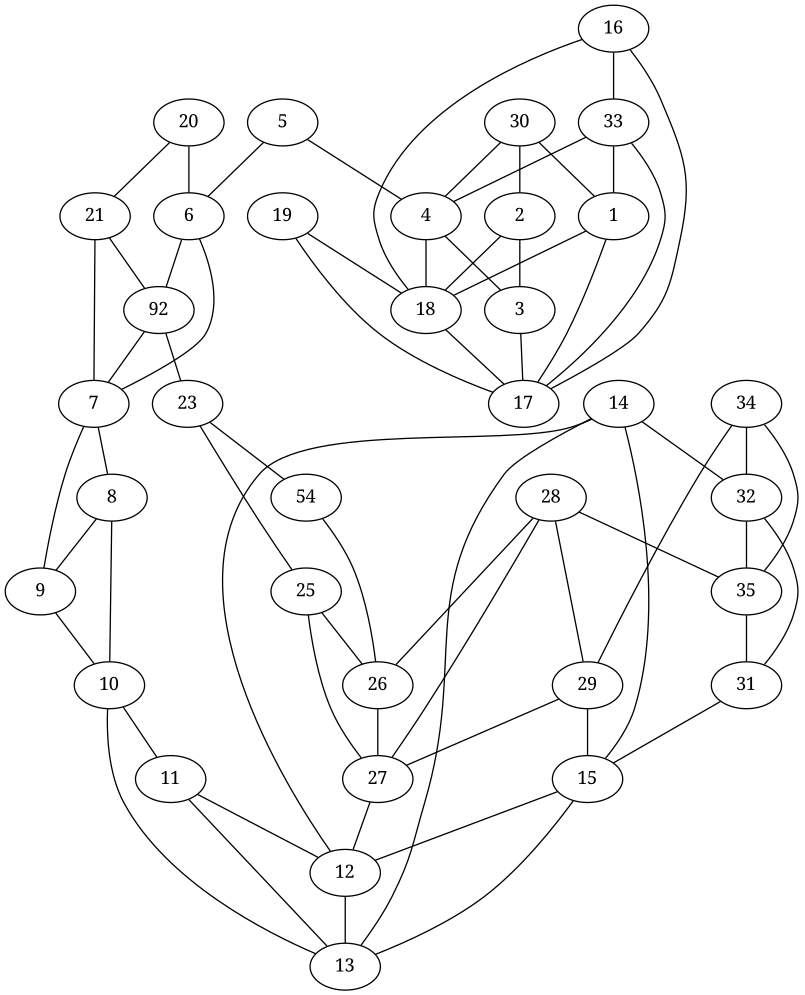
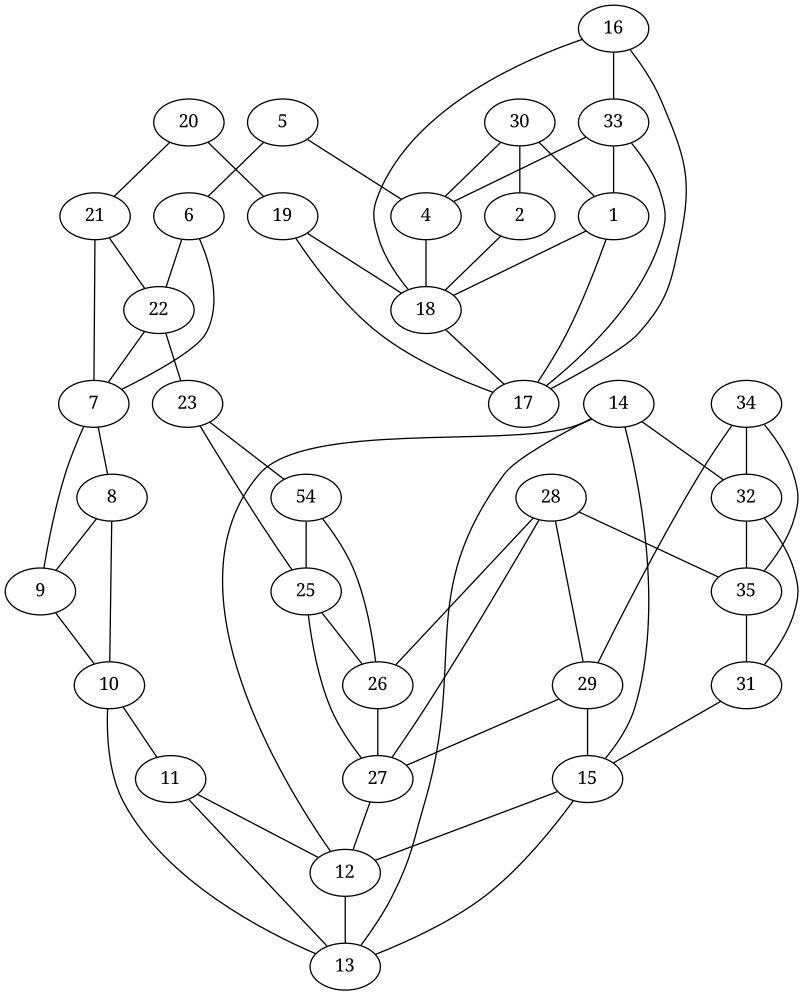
edge "20" -- "6": now "20" -- "19"
node "92": label "92" -> "22"
node "3": removed
edge "54" -- "25": added
